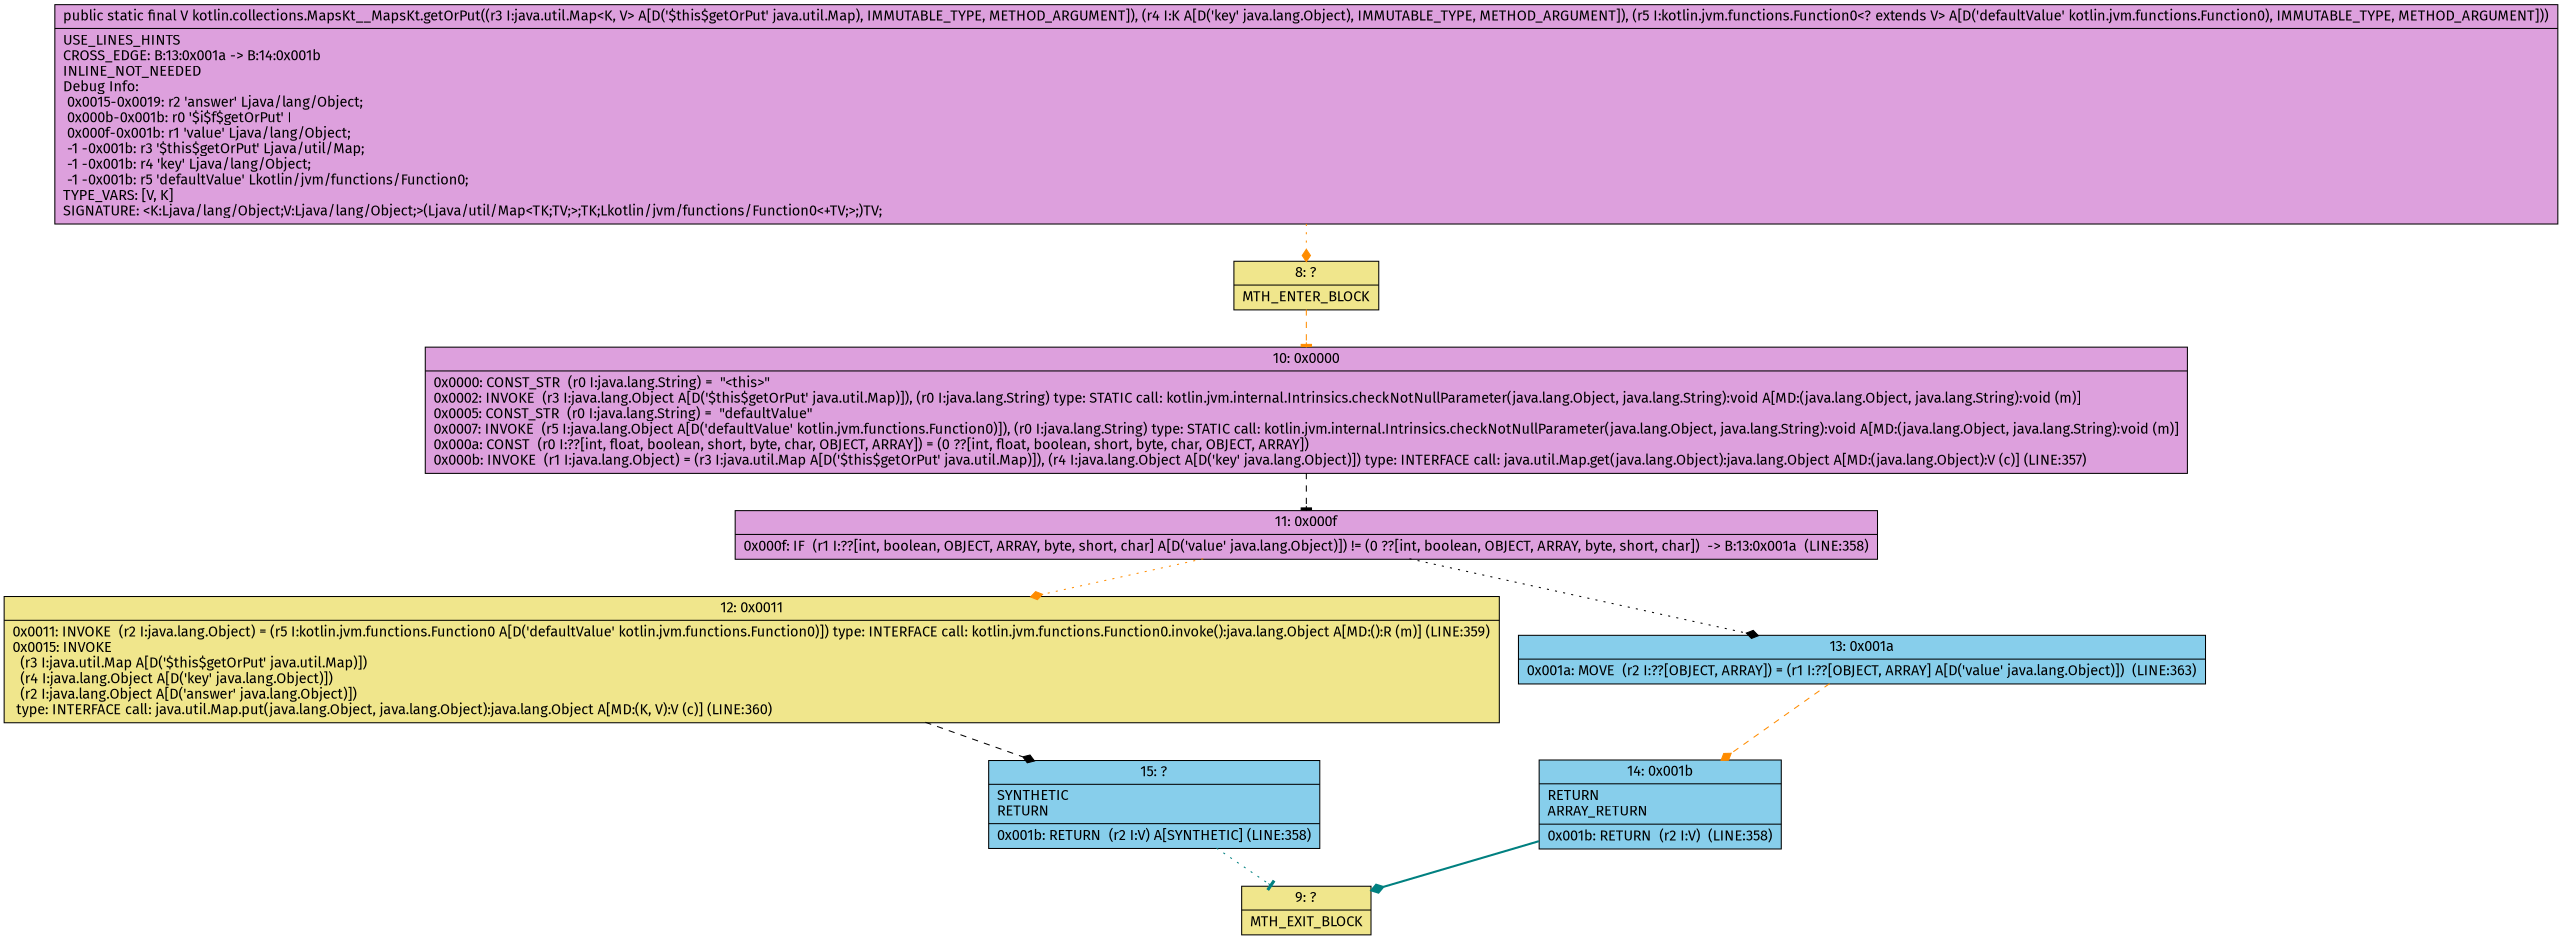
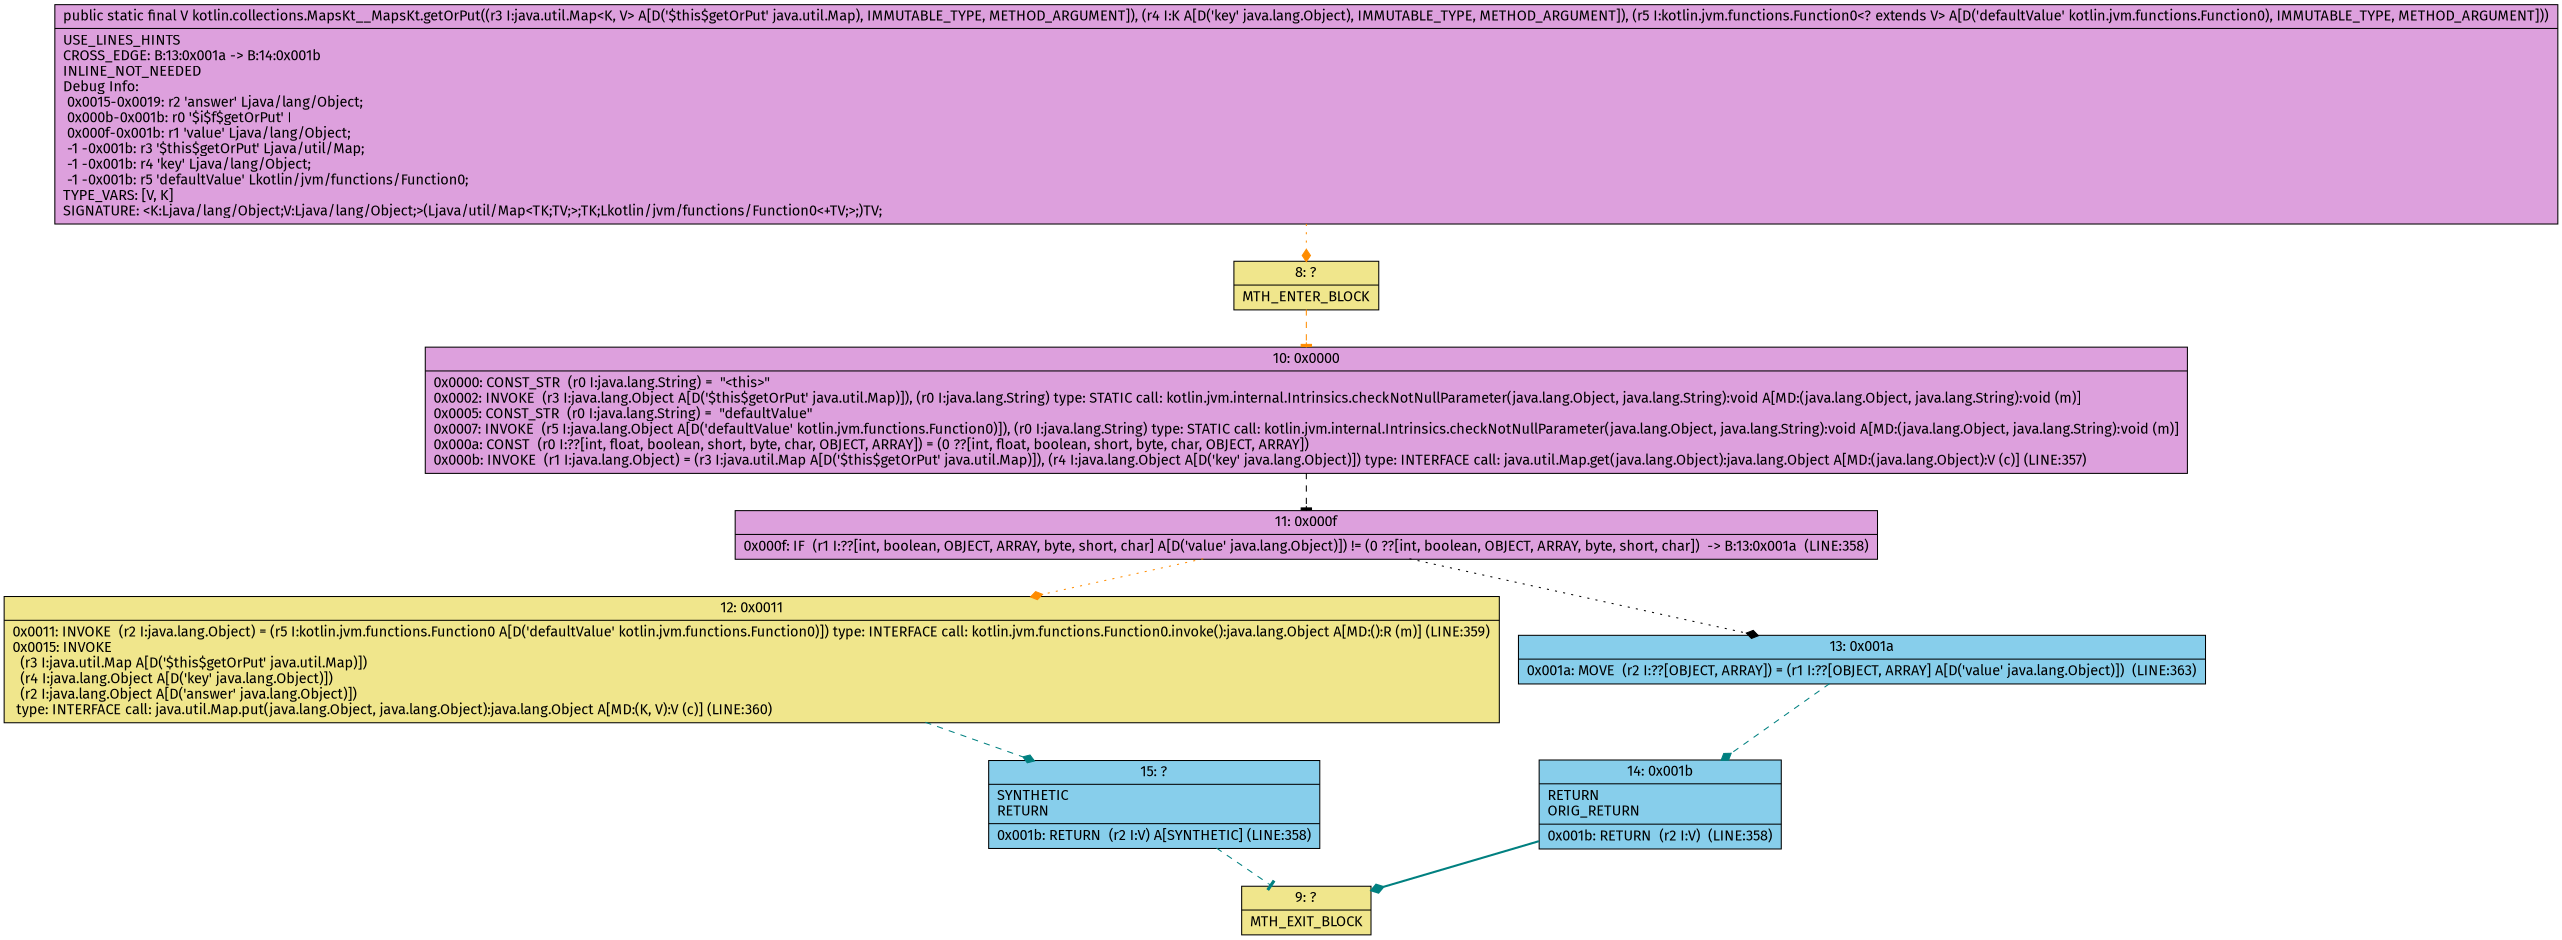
edge "13: 0x001a" -> "14: 0x001b": color darkorange -> teal
edge "12: 0x0011" -> "15: ?": color black -> teal
node "14: 0x001b": text "ARRAY_RETURN" -> "ORIG_RETURN"
edge "15: ?" -> "9: ?": style dotted -> dashed
